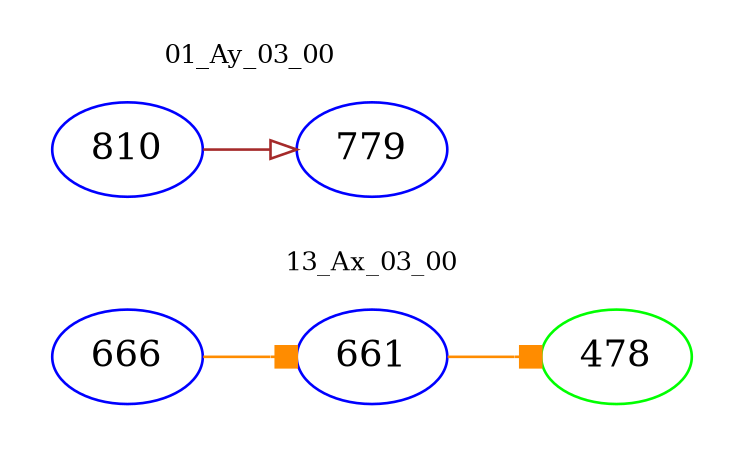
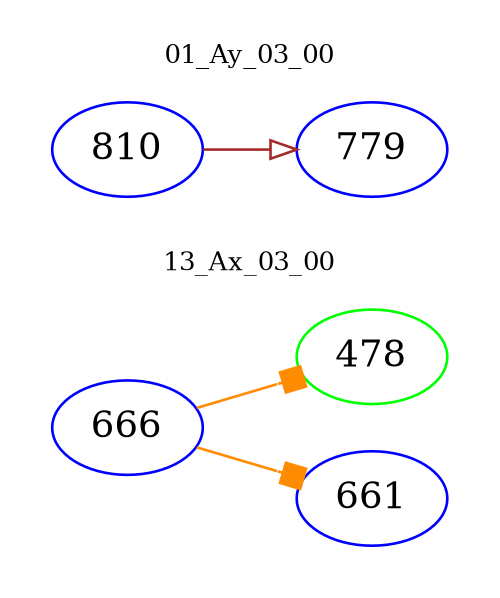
edge "661" -> "478": now "666" -> "478"
